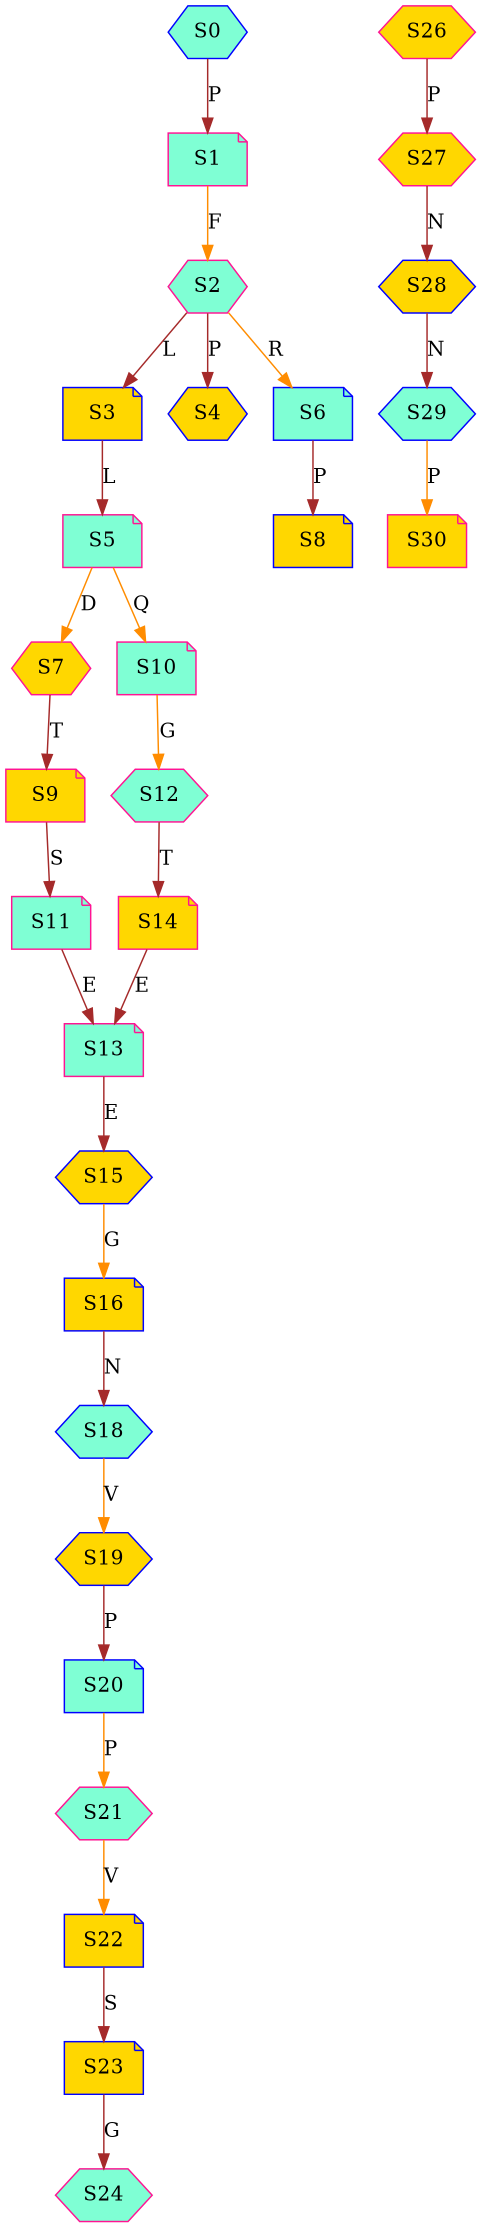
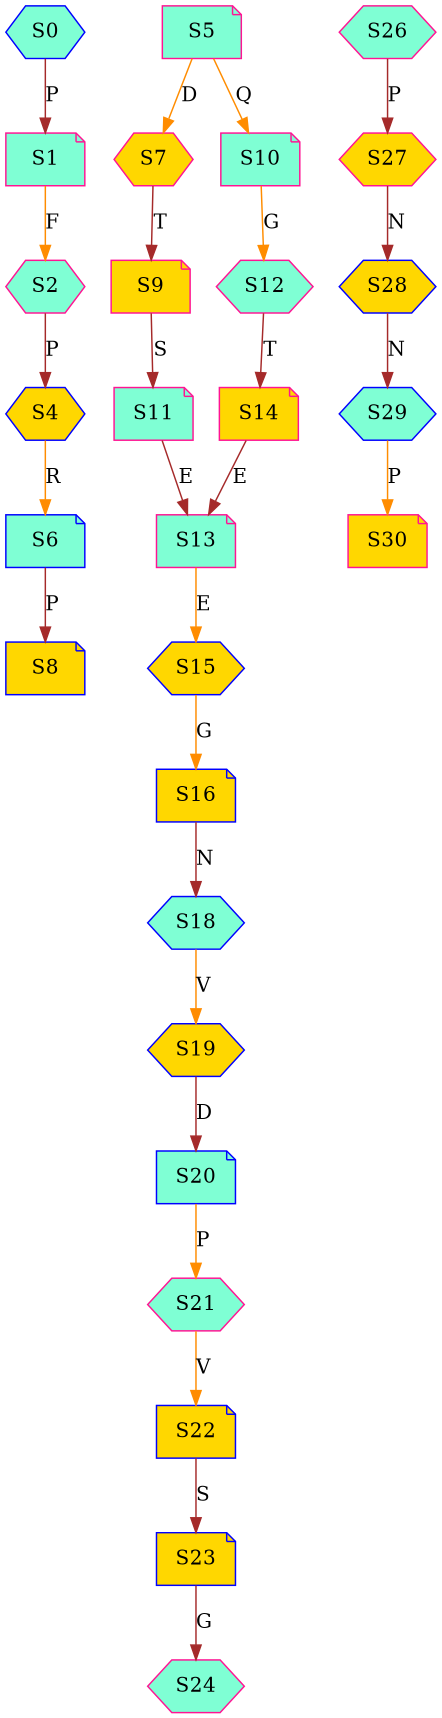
node "S26": fillcolor gold -> aquamarine
edge "S2" -> "S6": now "S4" -> "S6"
node "S3": removed
edge "S13" -> "S15": color brown -> darkorange
edge "S19" -> "S20": label "P" -> "D"
